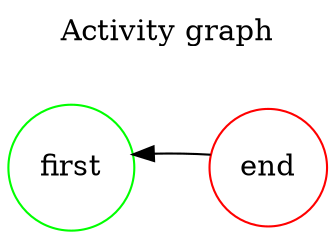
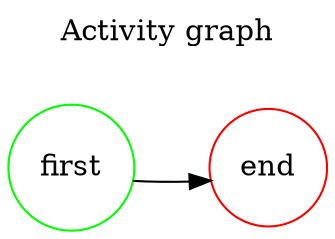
edge "end" -> "first": reversed
